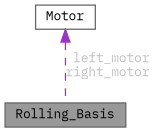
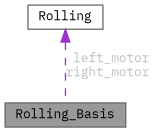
node "Motor": label "Motor" -> "Rolling"
